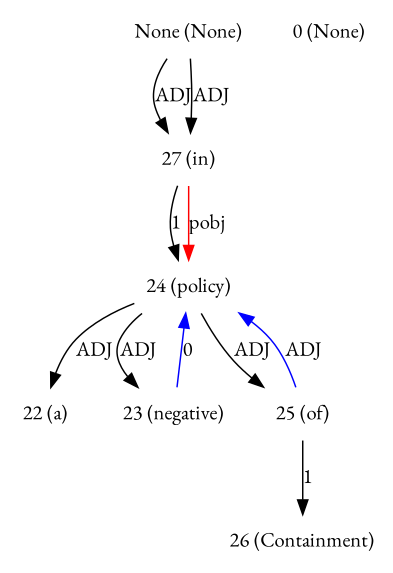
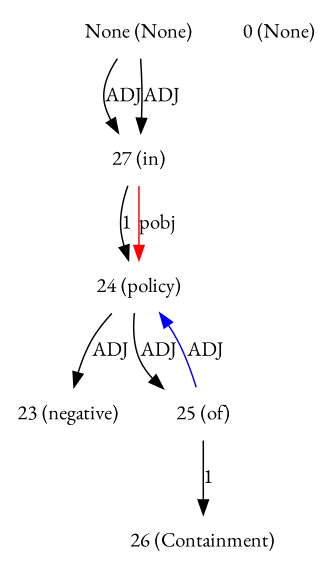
edge "23 (negative)" -> "24 (policy)": removed, label "0"
node "22 (a)": removed
